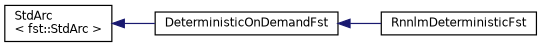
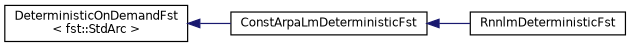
node "StdArc < fst::StdArc >": label "StdArc < fst::StdArc >" -> "DeterministicOnDemandFst < fst::StdArc >"
node "DeterministicOnDemandFst": label "DeterministicOnDemandFst" -> "ConstArpaLmDeterministicFst"
